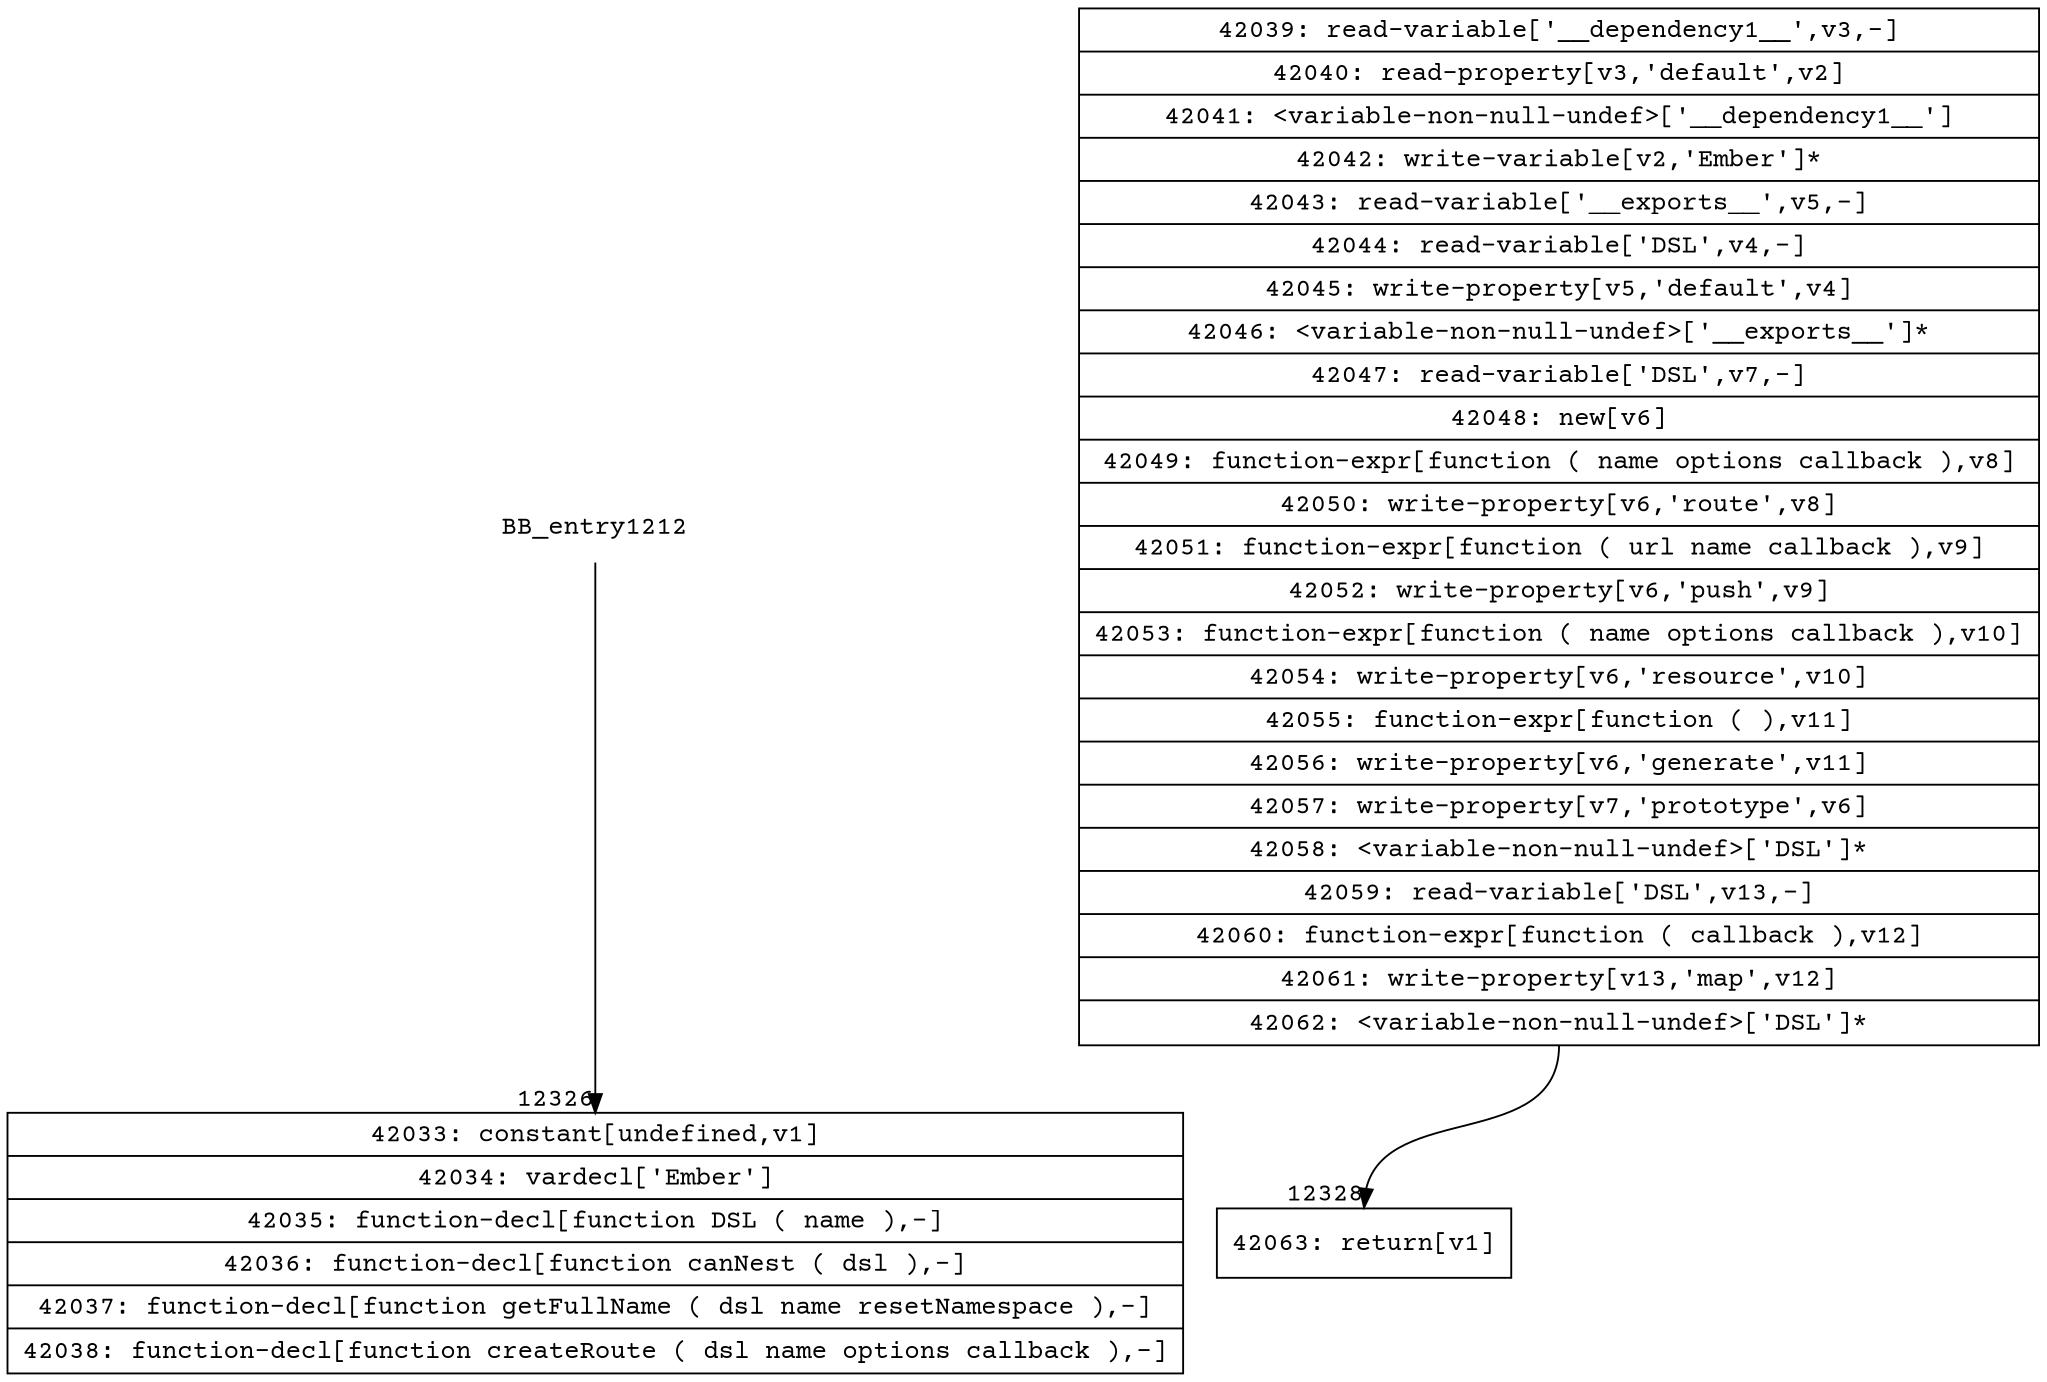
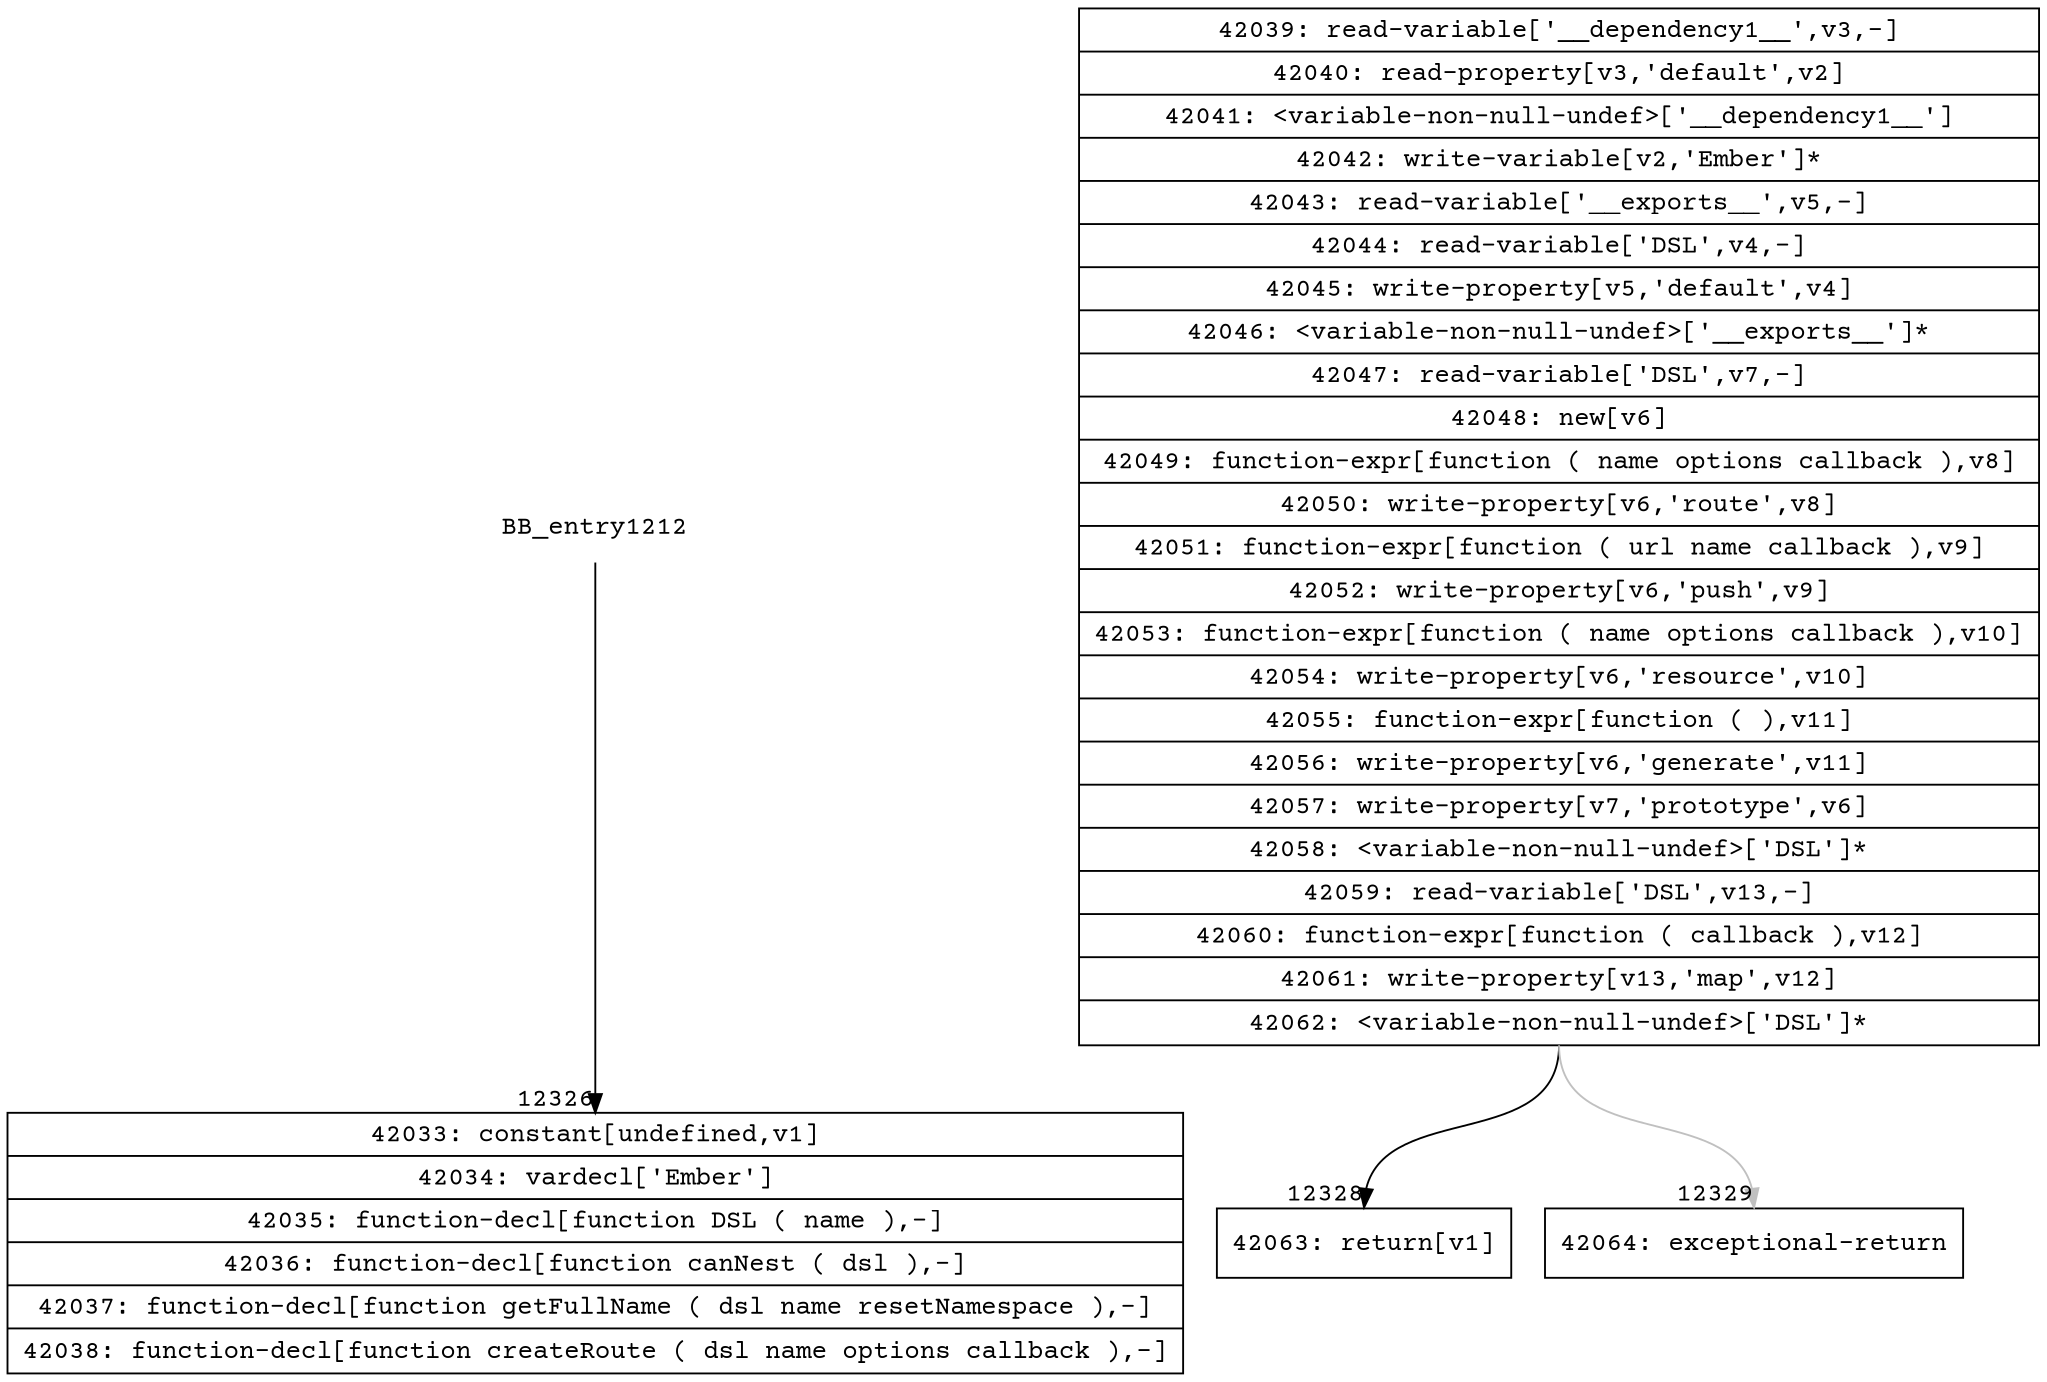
node "42064: exceptional-return": added
